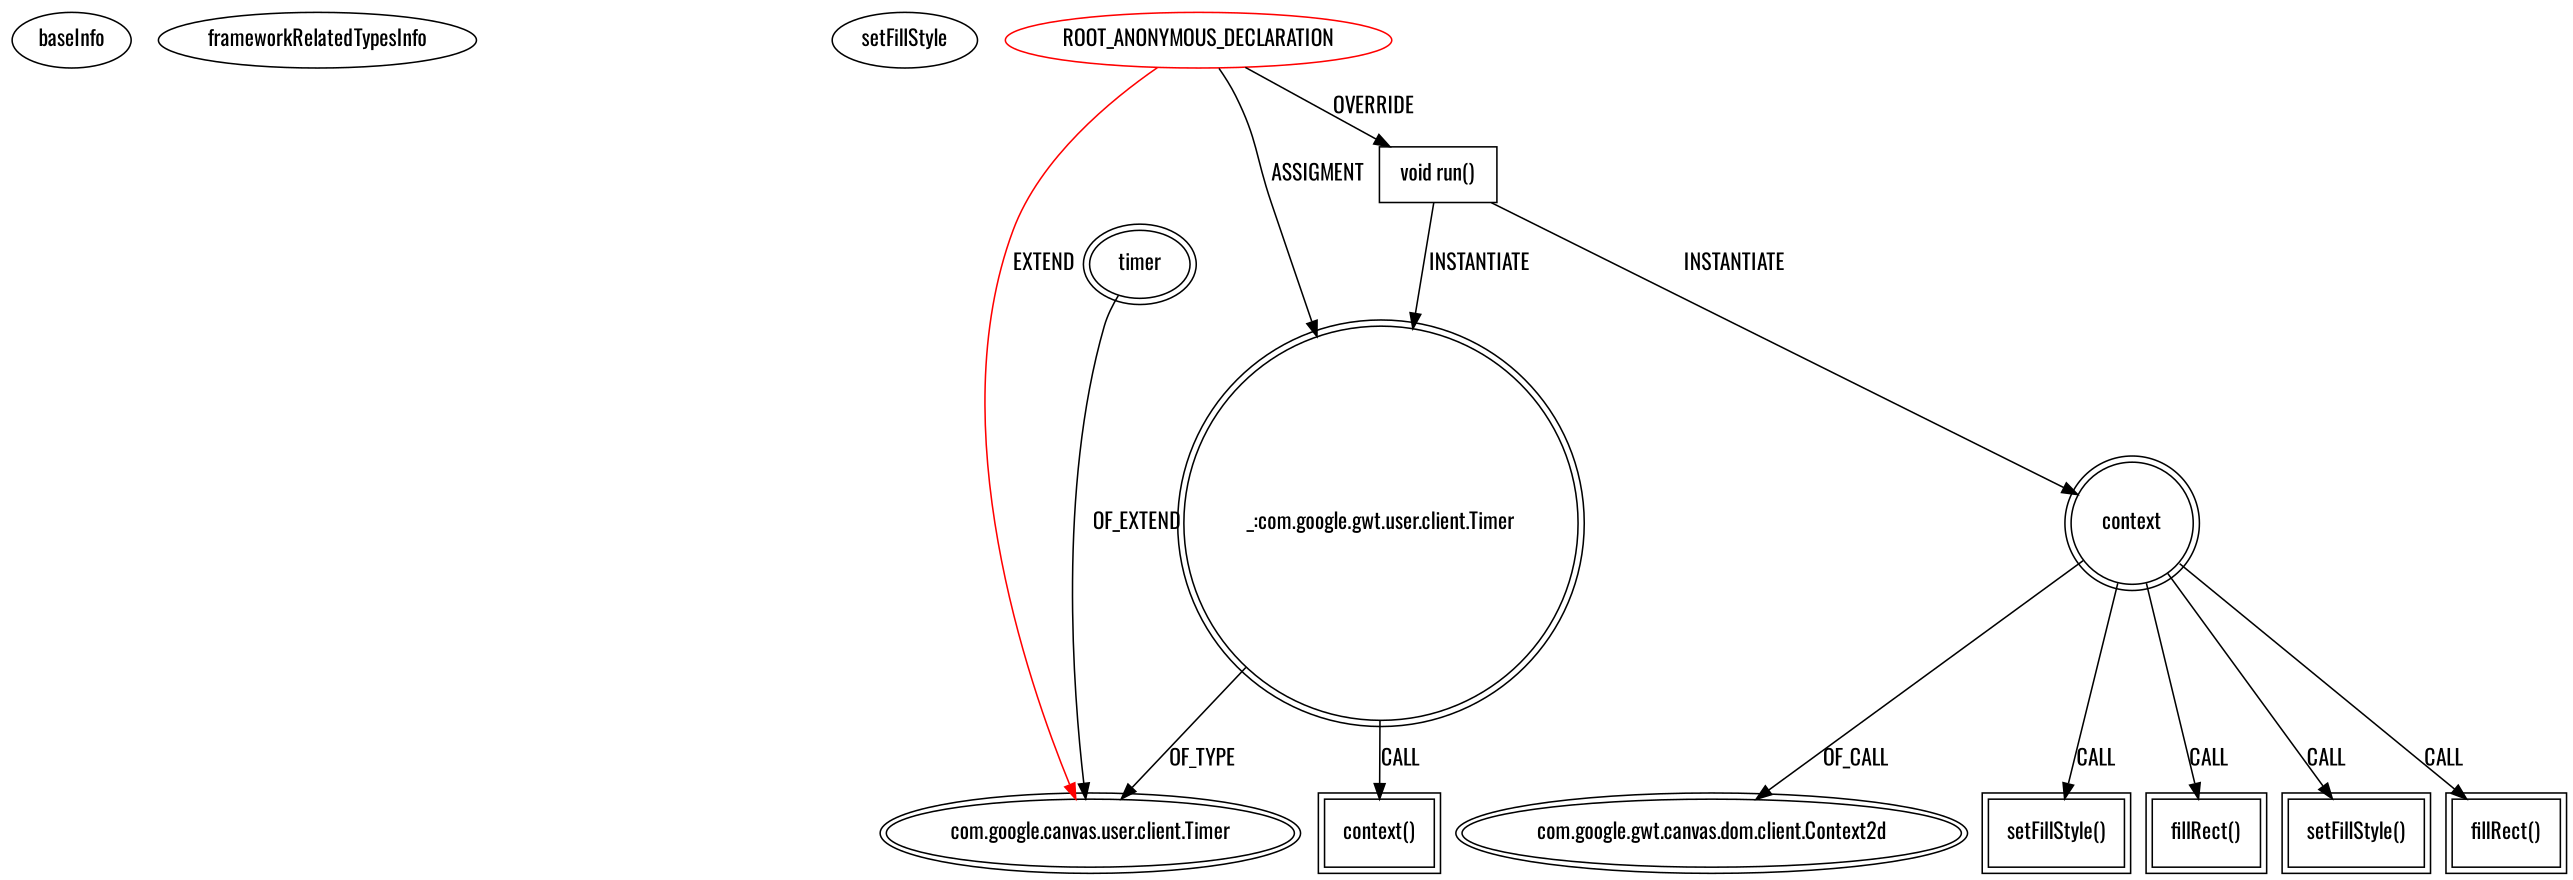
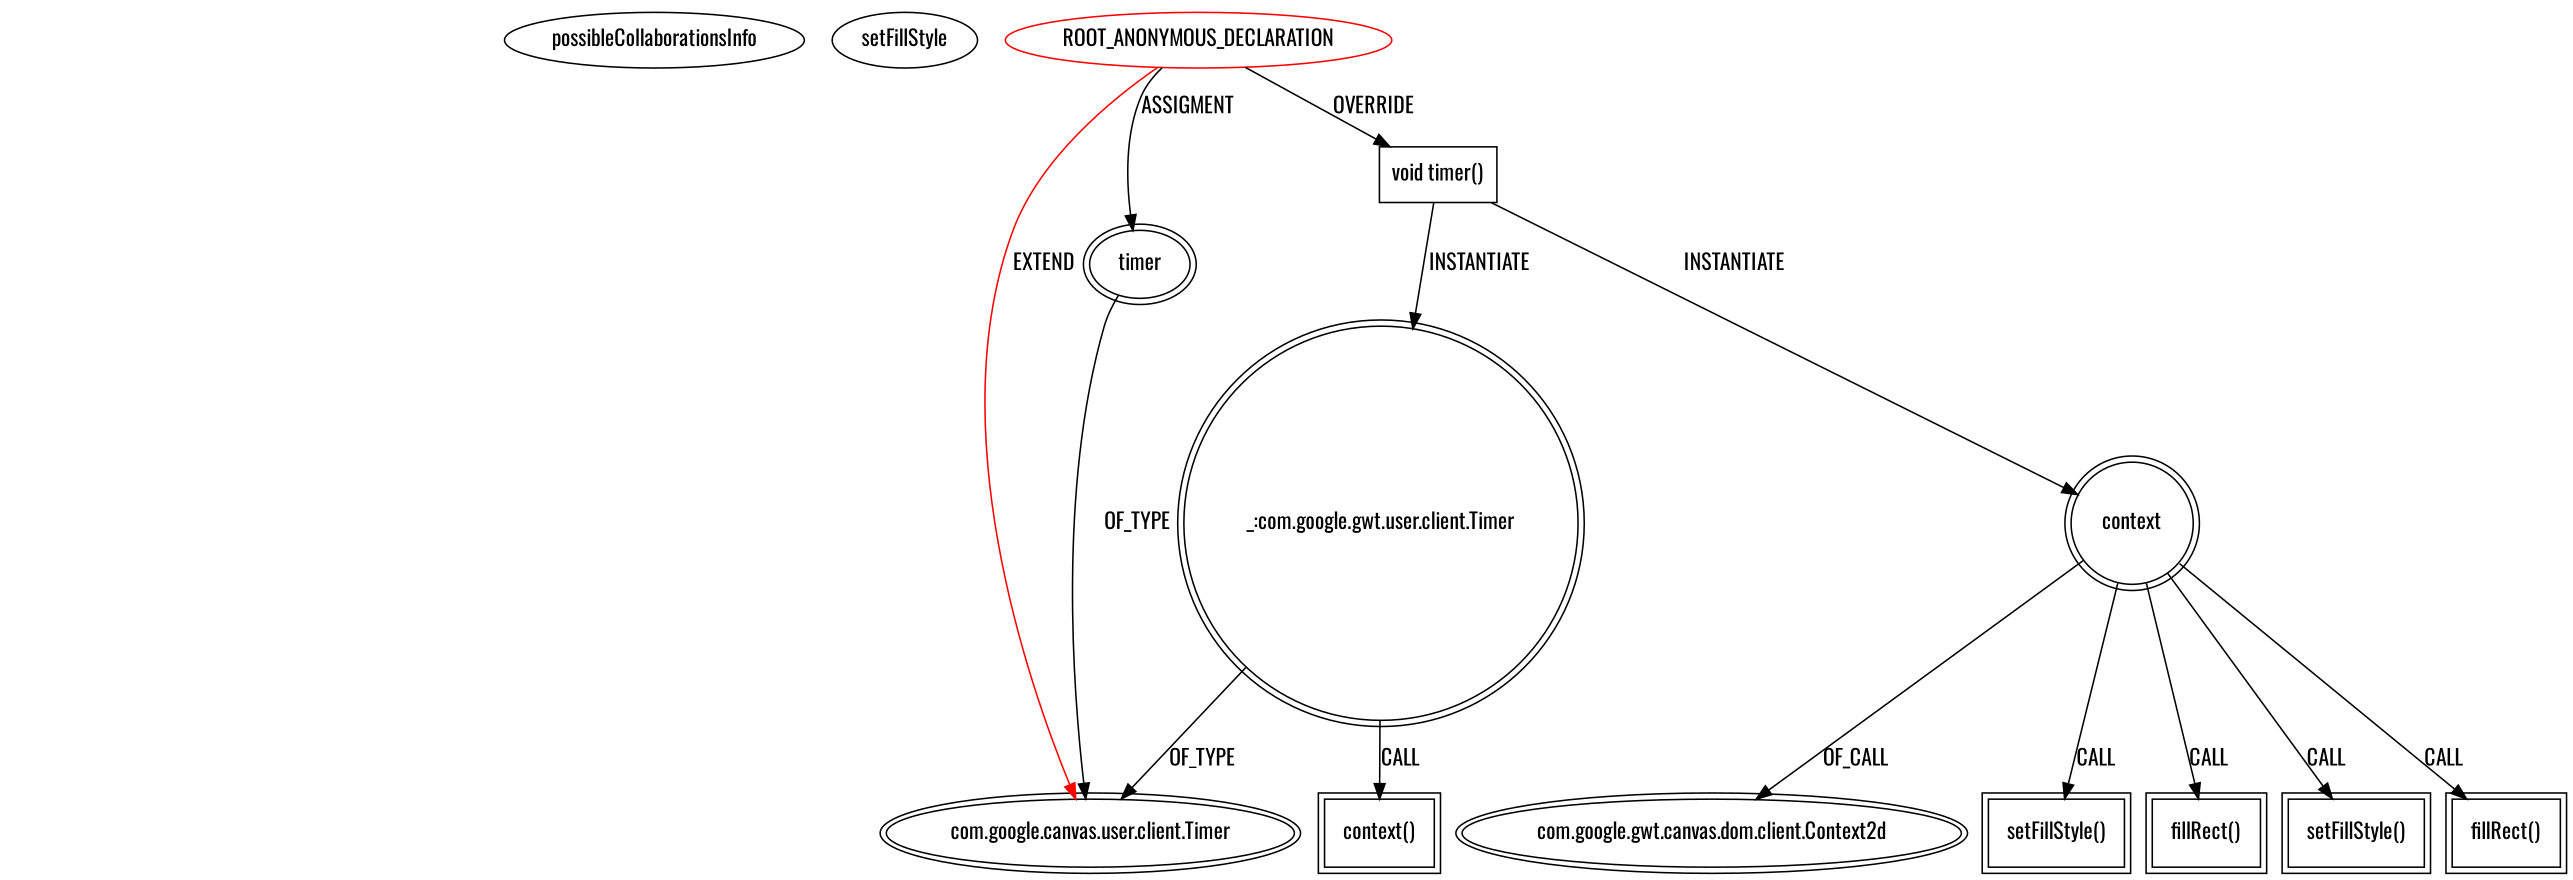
node "baseInfo": removed
node "frameworkRelatedTypesInfo": removed
node "possibleCollaborationsInfo": added
node "void run()": label "void run()" -> "void timer()"
edge "ROOT_ANONYMOUS_DECLARATION" -> "_:com.google.gwt.user.client.Timer": now "ROOT_ANONYMOUS_DECLARATION" -> "timer"
edge "timer" -> "com.google.canvas.user.client.Timer": label "OF_EXTEND" -> "OF_TYPE"
